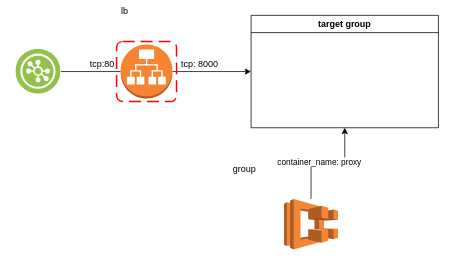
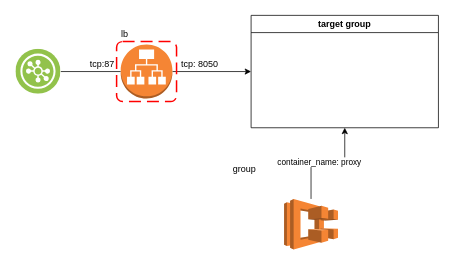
node "lb": moved (124, 12) -> (124, 34)
node "tcp:80": label "tcp:80" -> "tcp:87"
node "tcp: 8000": label "tcp: 8000" -> "tcp: 8050"
